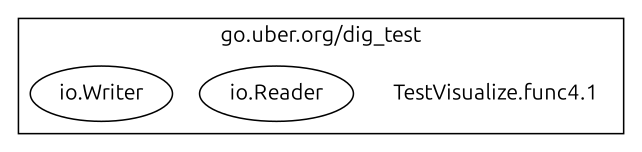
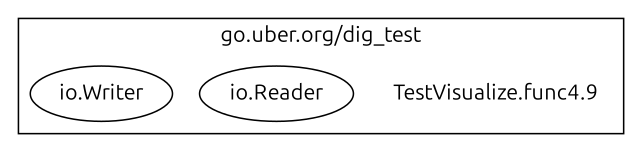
node "TestVisualize.func4.1": label "TestVisualize.func4.1" -> "TestVisualize.func4.9"
